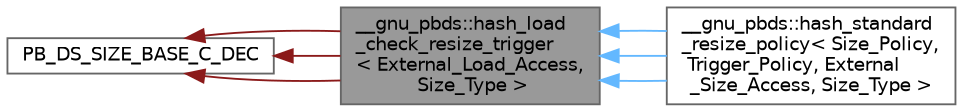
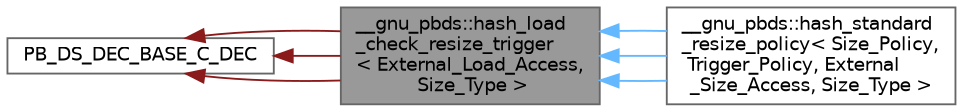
node "PB_DS_SIZE_BASE_C_DEC": label "PB_DS_SIZE_BASE_C_DEC" -> "PB_DS_DEC_BASE_C_DEC"
